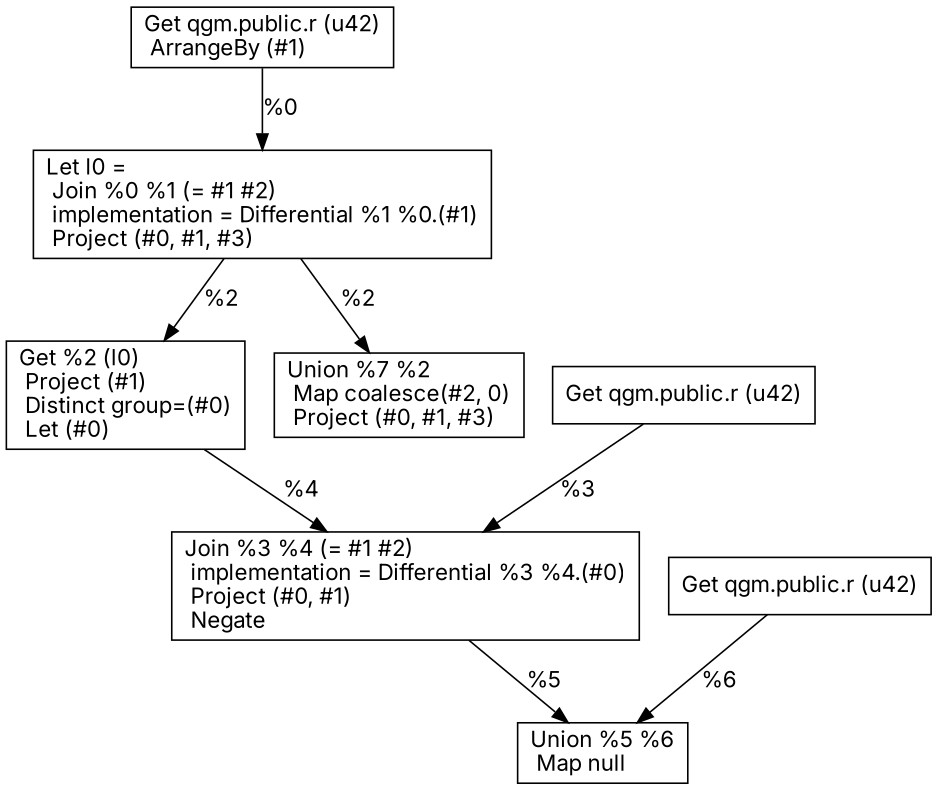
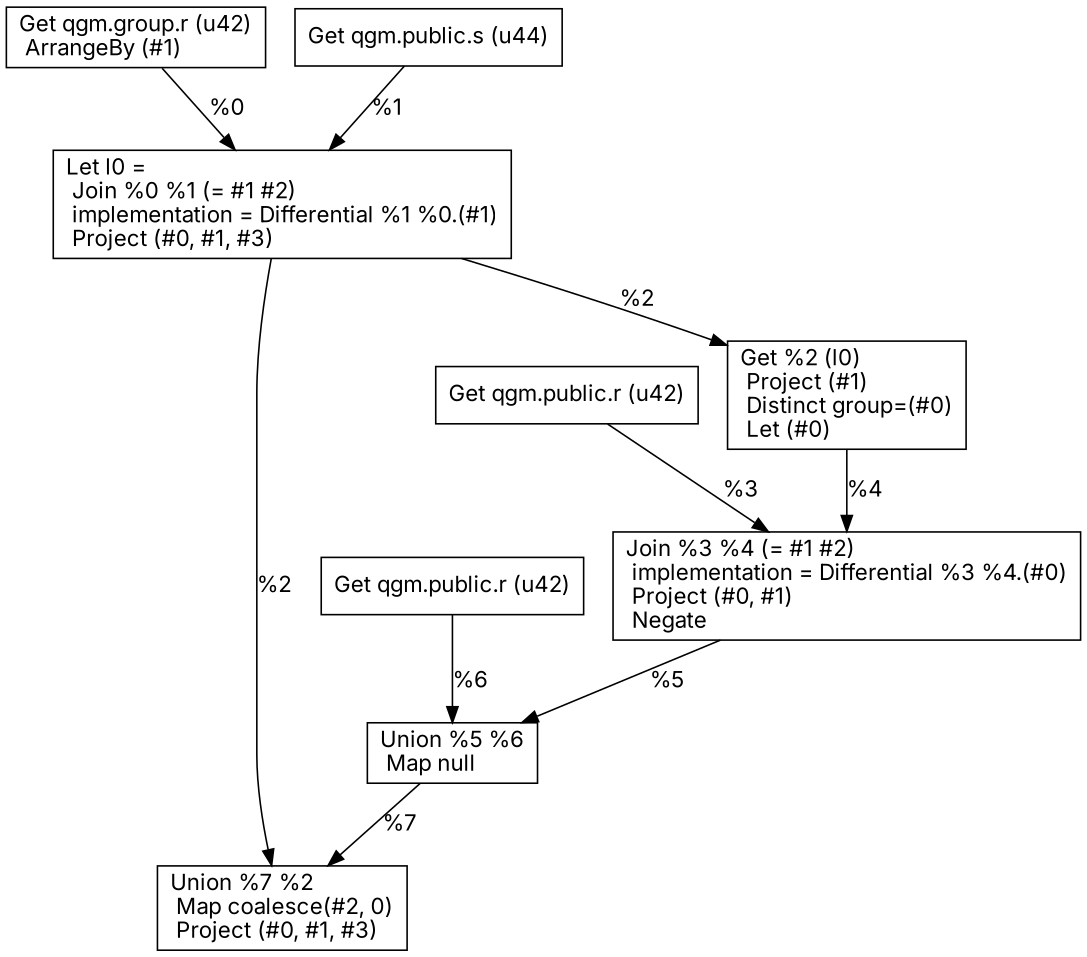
node "Get qgm.public.r (u42) ArrangeBy (#1)": label "Get qgm.public.r (u42) ArrangeBy (#1)" -> "Get qgm.group.r (u42) ArrangeBy (#1)"
node "Get qgm.public.s (u44)": added
edge "Union %5 %6 Map null" -> "Union %7 %2 Map coalesce(#2, 0) Project (#0, #1, #3)": added, label "%7"
